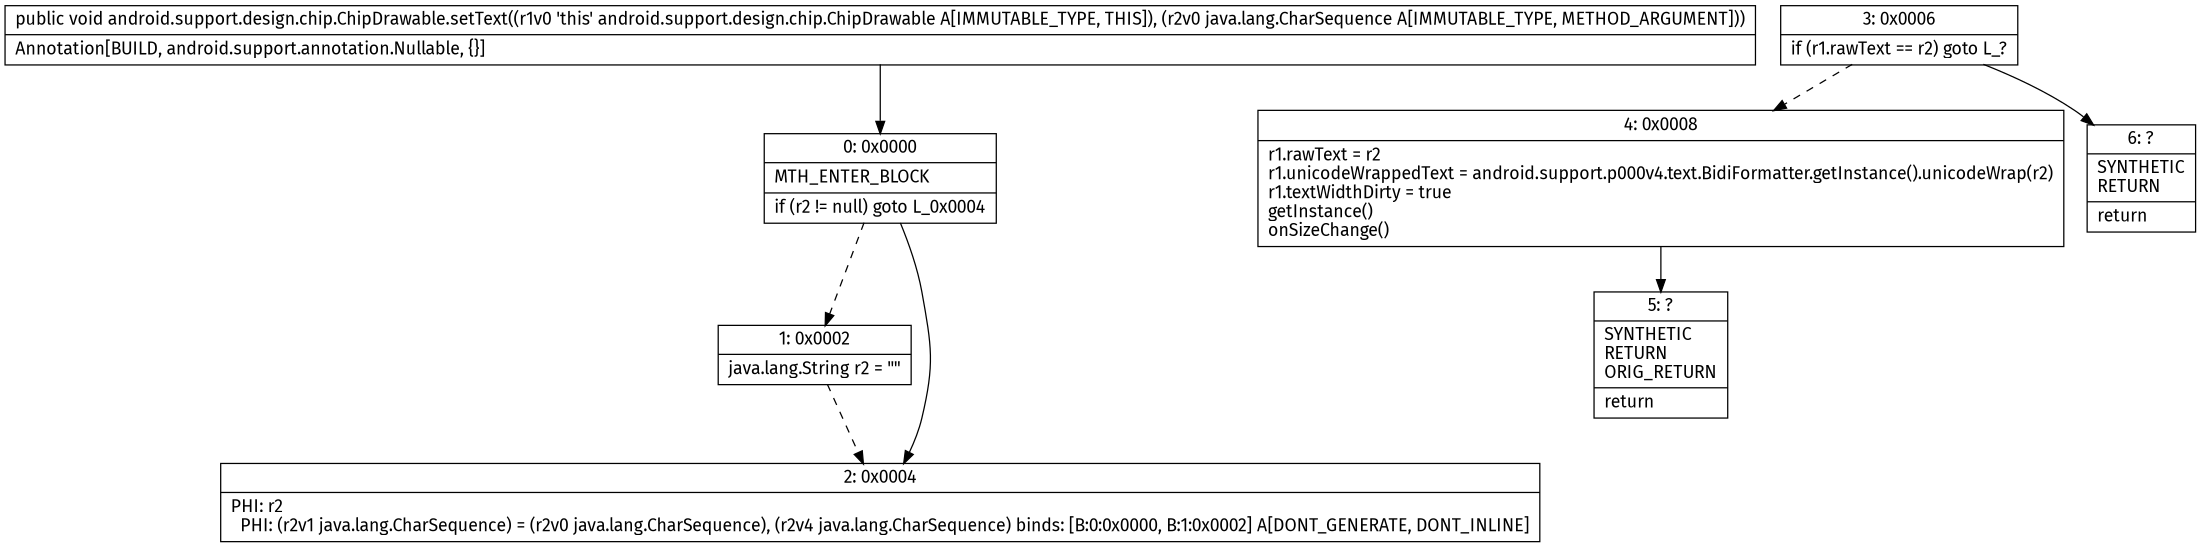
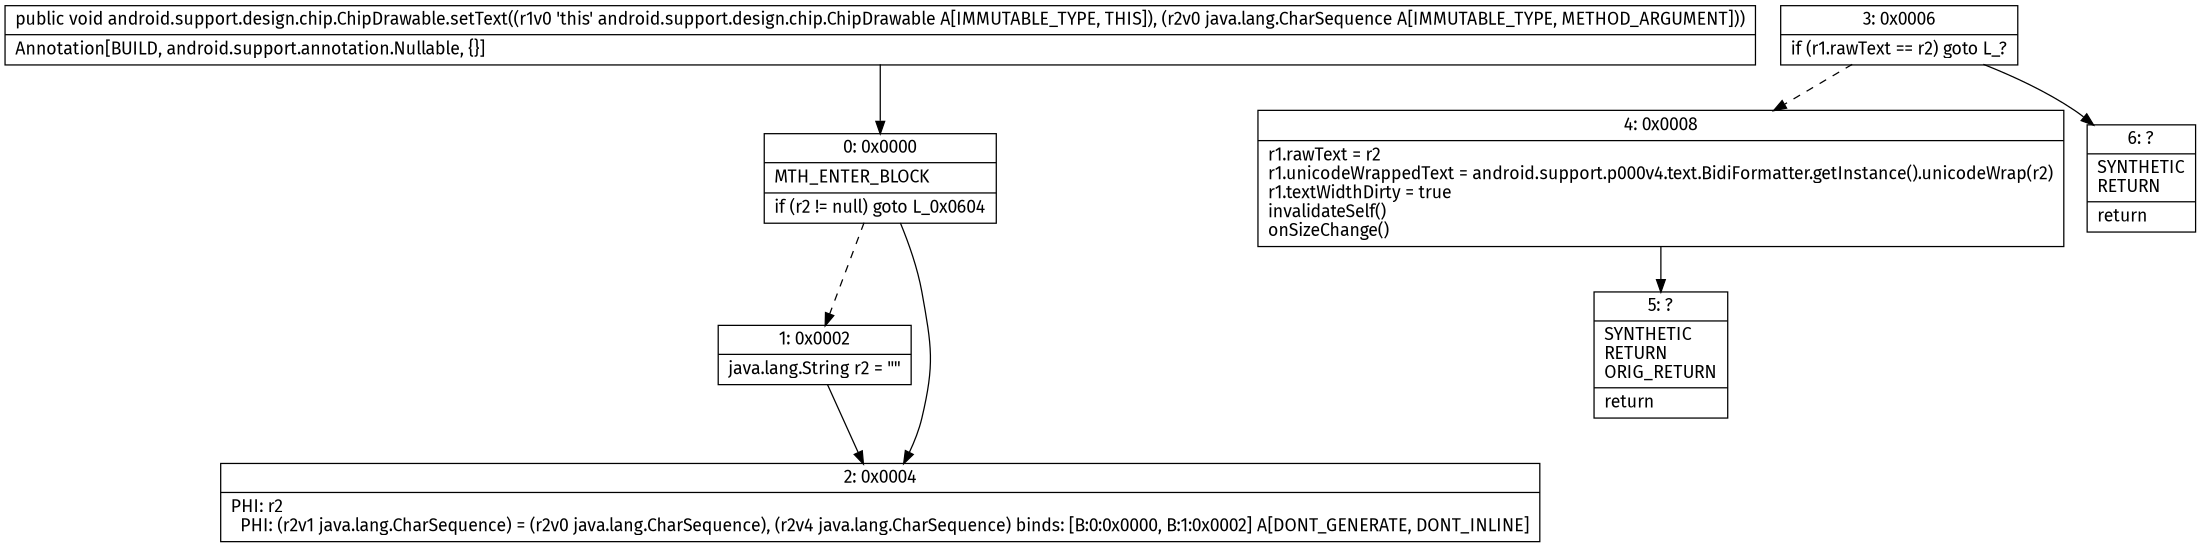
node "0: 0x0000": text "if (r2 != null) goto L_0x0004" -> "if (r2 != null) goto L_0x0604"
node "4: 0x0008": text "getInstance()" -> "invalidateSelf()"
edge "1: 0x0002" -> "2: 0x0004": style dashed -> solid
